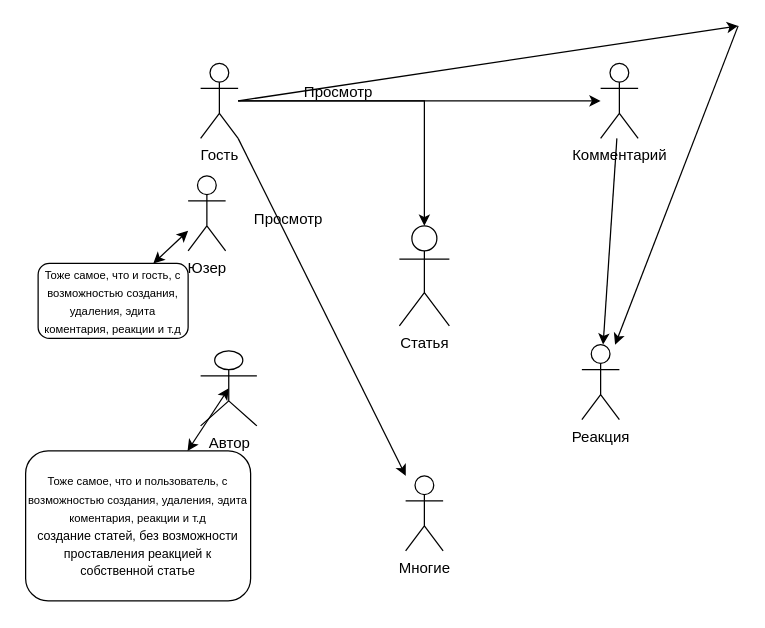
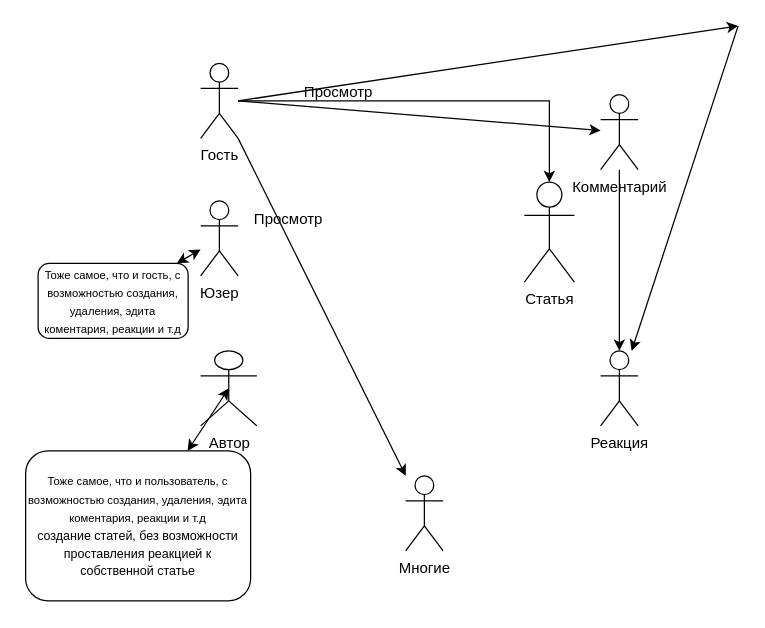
node "Комментарий": moved (619, 101) -> (619, 132)
node "Юзер": moved (207, 213) -> (219, 238)
node "Статья": moved (424, 276) -> (549, 232)
node "Реакция": moved (601, 382) -> (619, 388)
